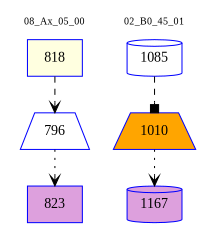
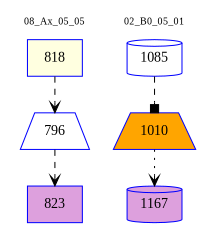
cluster "08_Ax_05_00": label "08_Ax_05_00" -> "08_Ax_05_05"
cluster "02_B0_45_01": label "02_B0_45_01" -> "02_B0_05_01"
edge "796" -> "823": style dotted -> dashed
